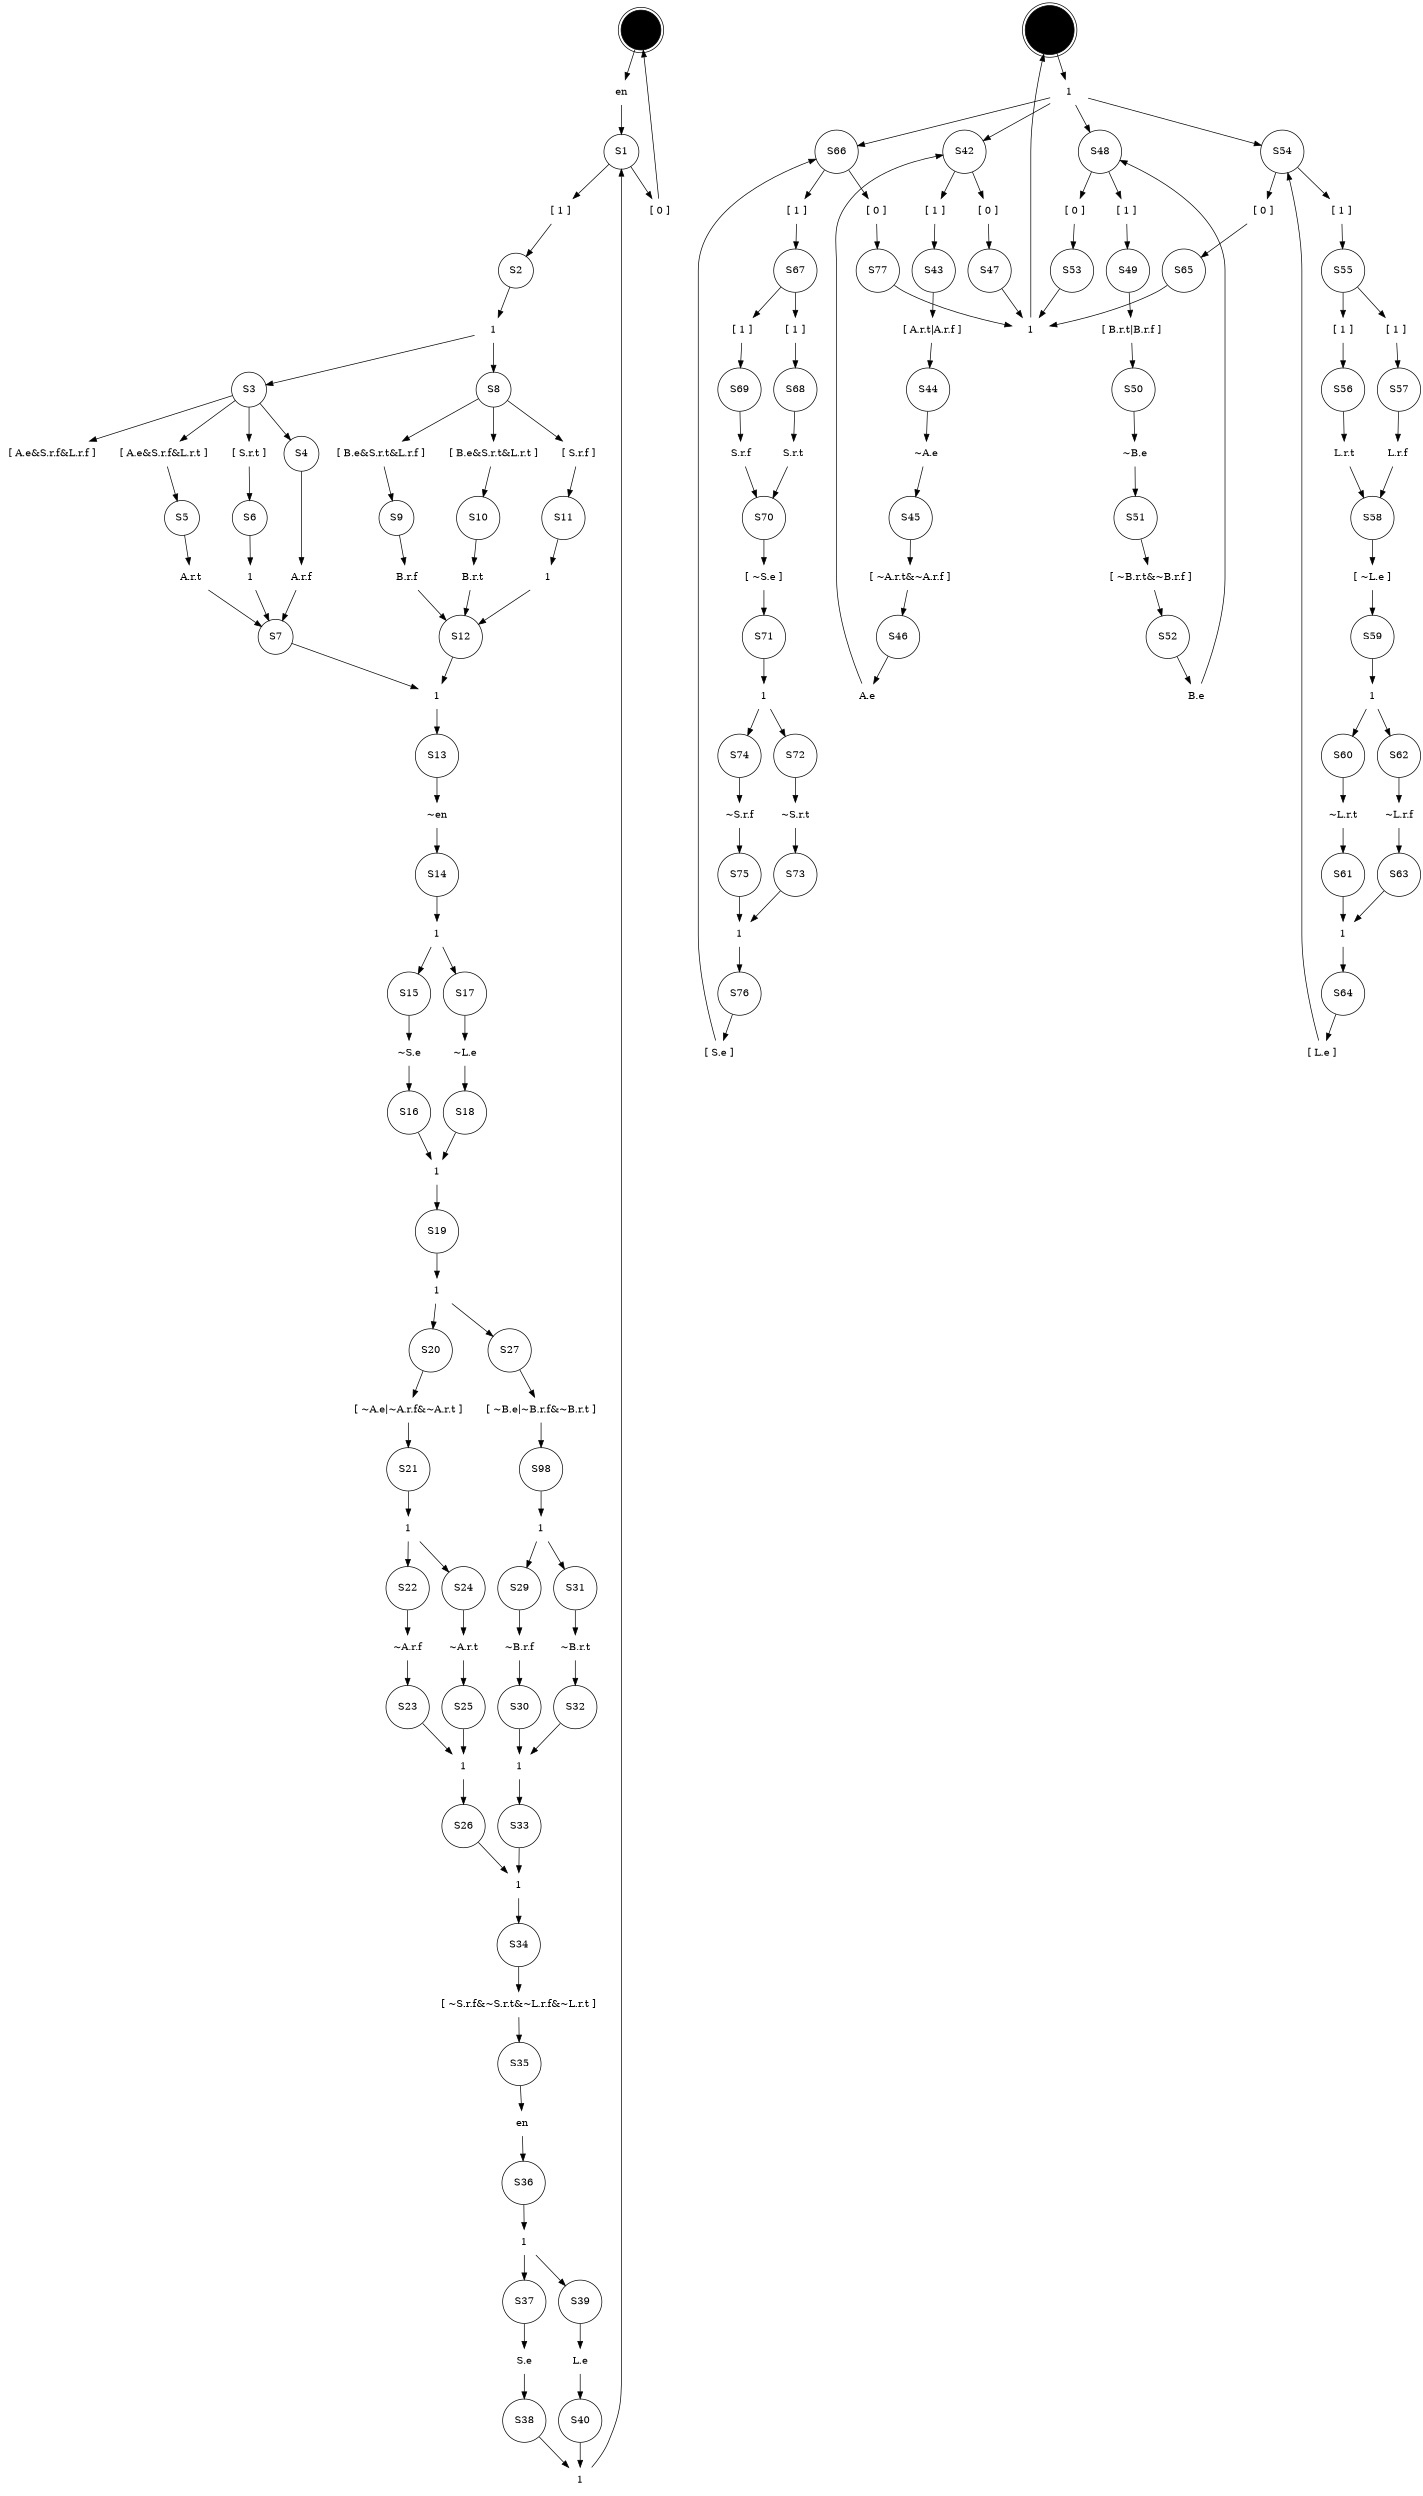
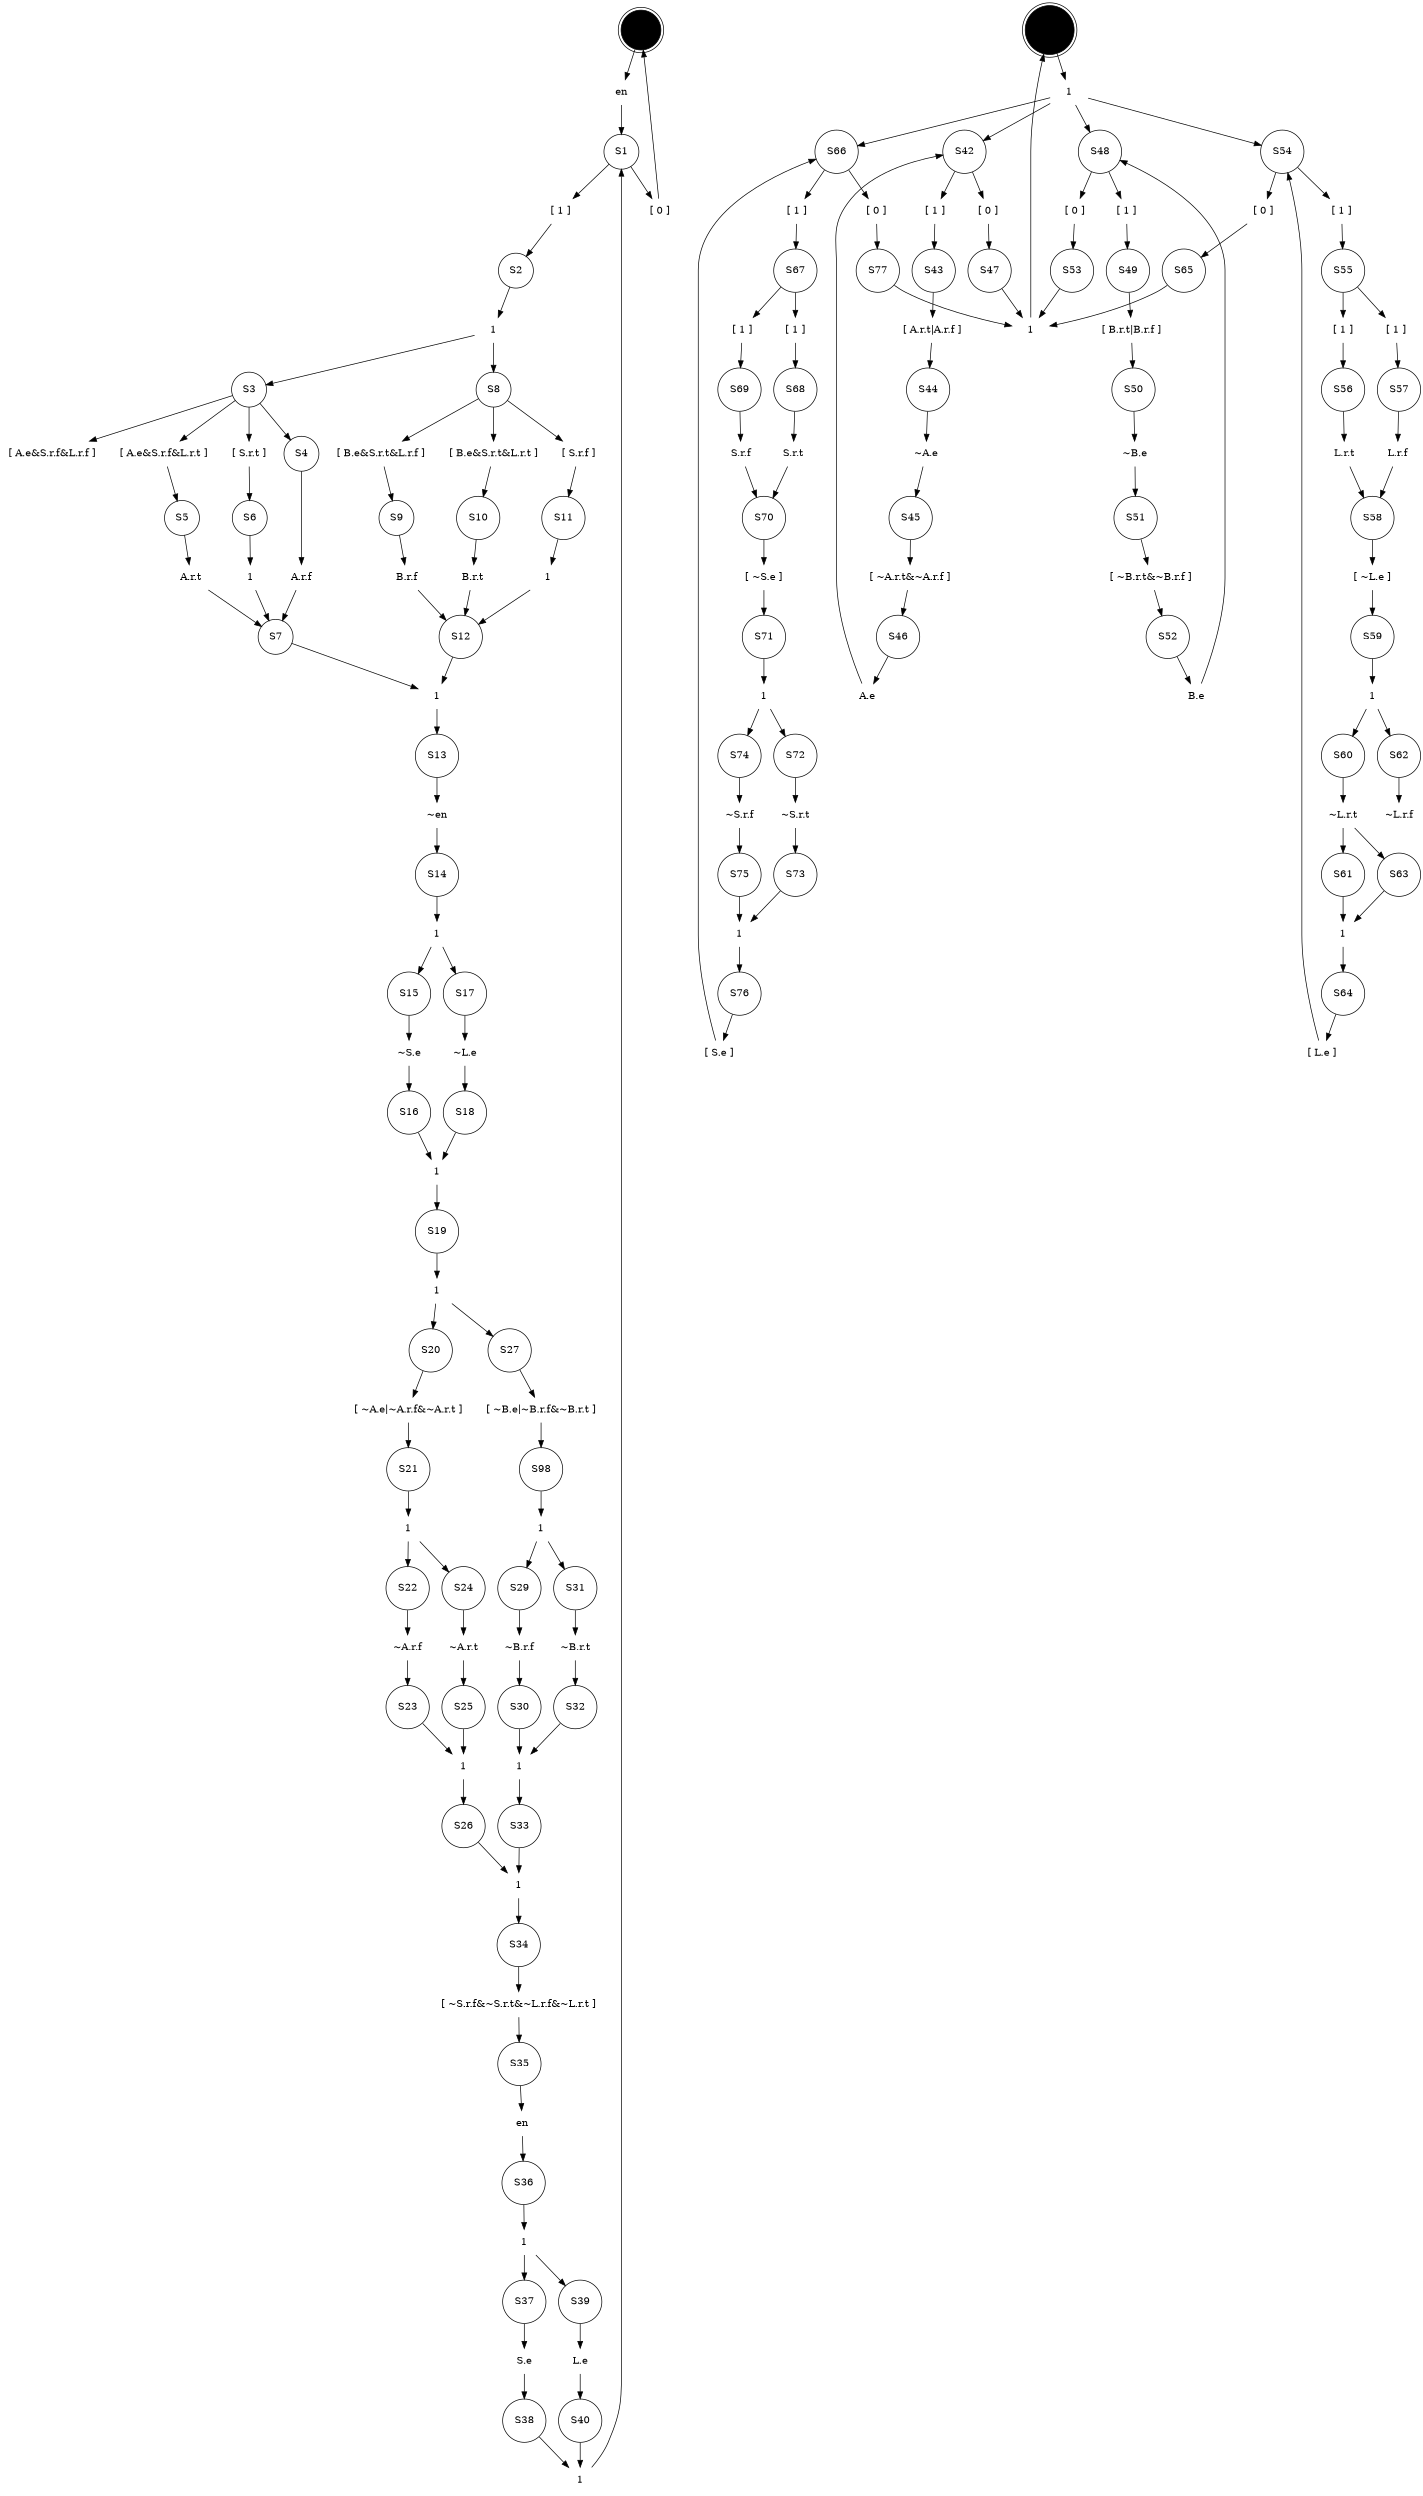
edge "~L.r.f" -> "S63": now "~L.r.t" -> "S63"
